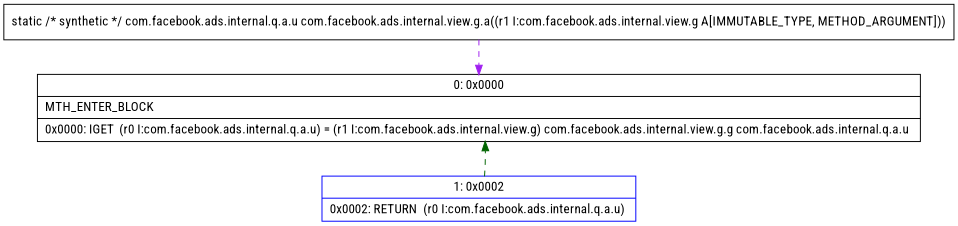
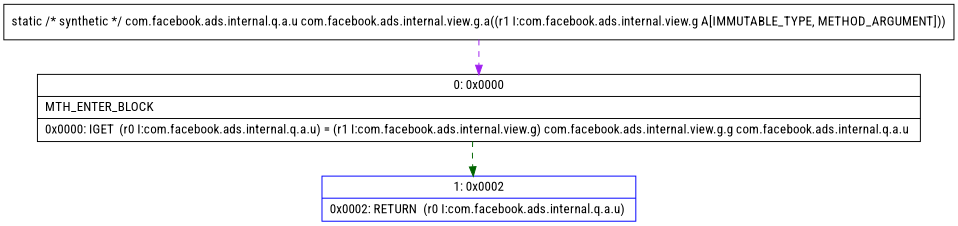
edge "1: 0x0002" -> "0: 0x0000": reversed
